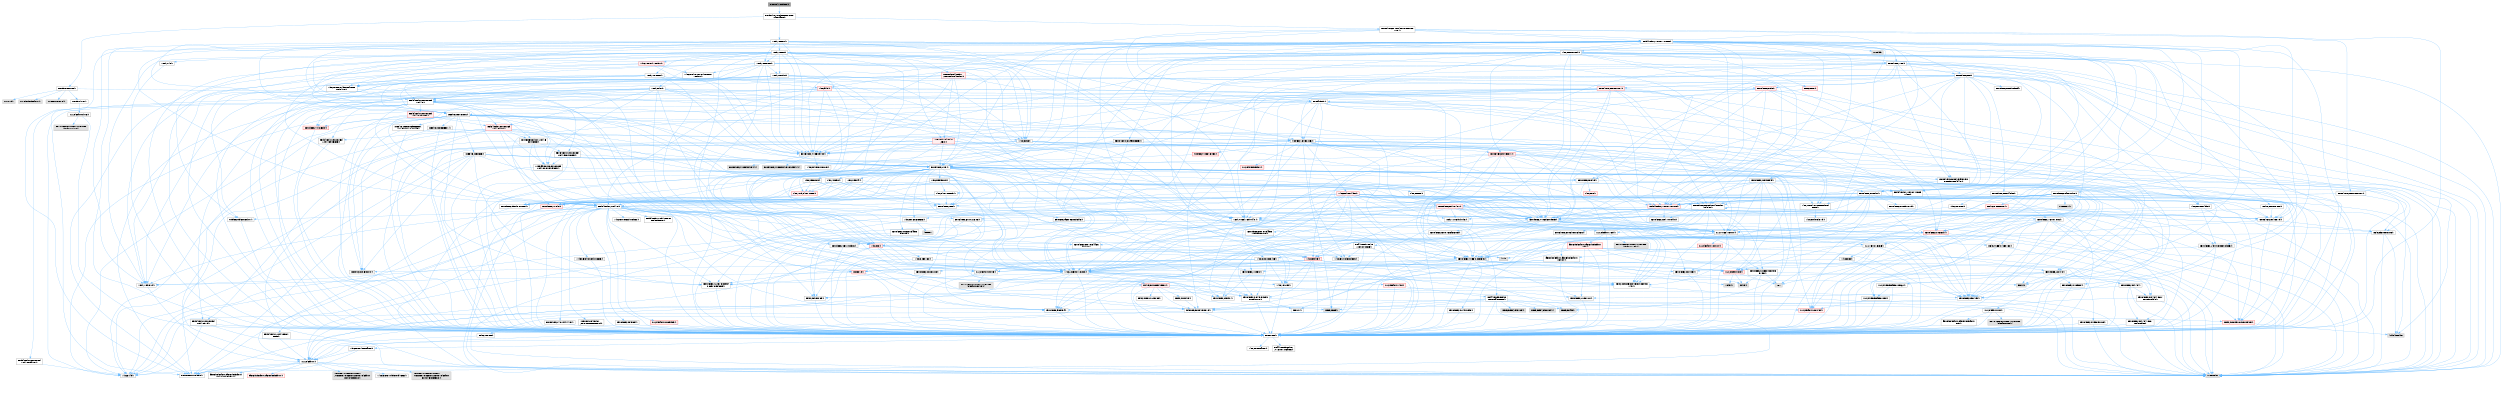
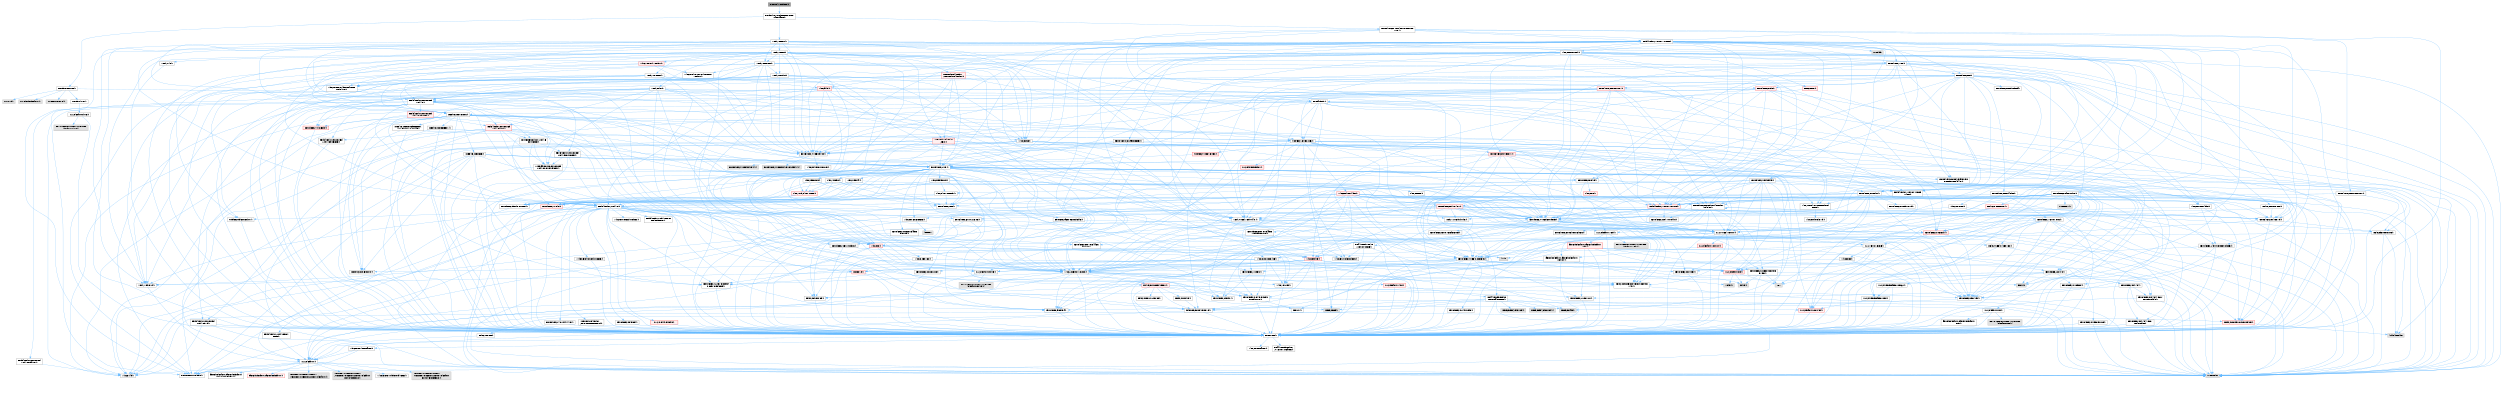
node "Templates/HashTable.h": label "Templates/HashTable.h" -> "Containers/HashTable.h"
edge "Misc/Guid.h" -> "Misc/AssertionMacros.h": added
edge "Misc/StringBuilder.h" -> "HAL/PlatformString.h": now "HAL/CriticalSection.h" -> "HAL/PlatformString.h"
node "HAL/PlatformProperties.h": label "HAL/PlatformProperties.h" -> "HAL/IsValidVariadic.h"
node "UBT_COMPILED_PLATFORM /UBT_COMPILED_PLATFORMPlatform.h": added
